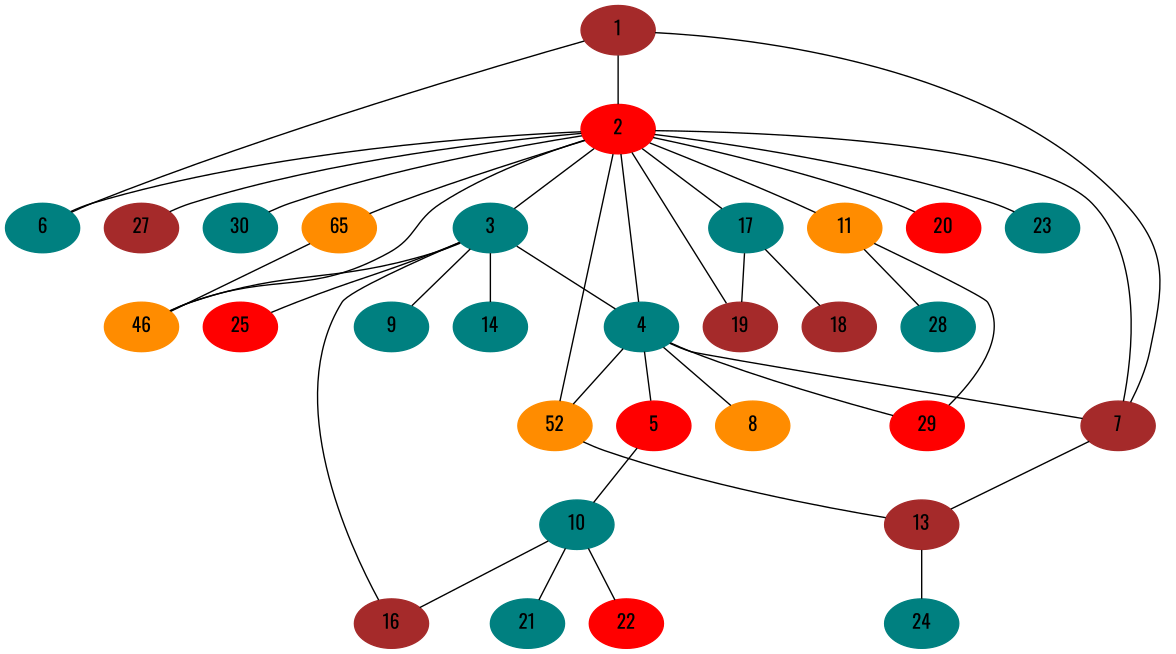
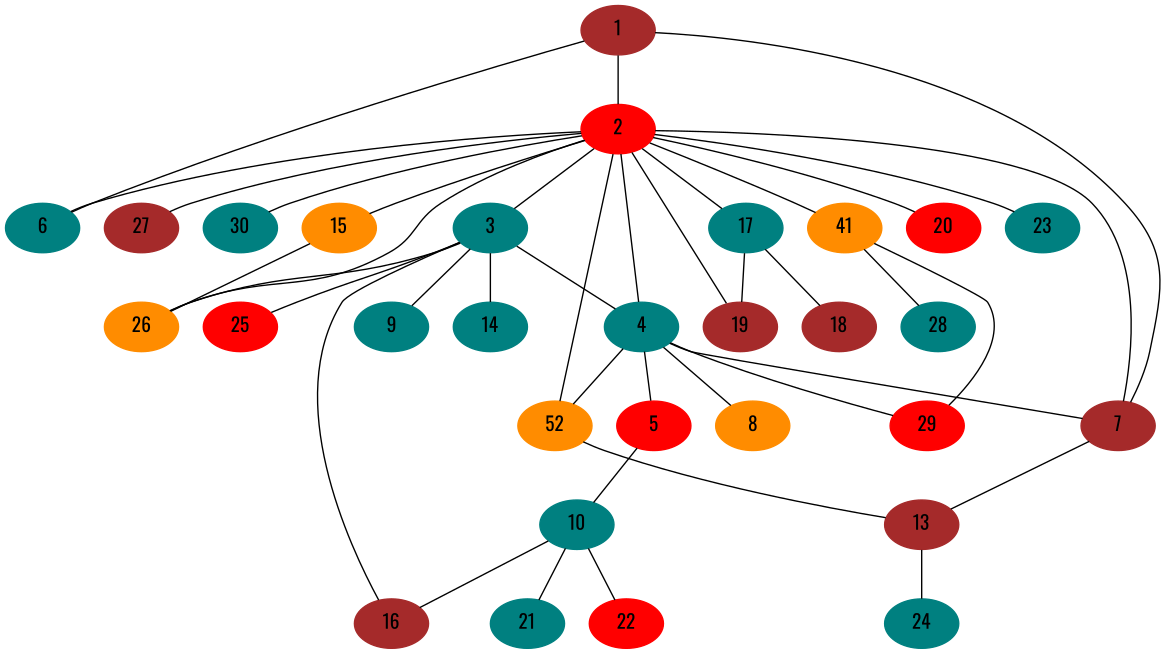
node "65": label "65" -> "15"
node "11": label "11" -> "41"
node "46": label "46" -> "26"
